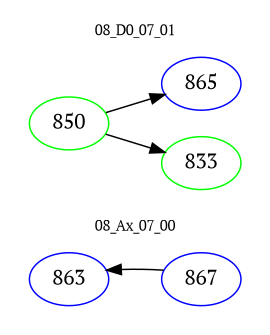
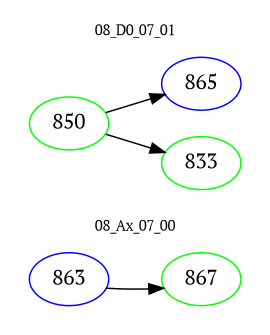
edge "867" -> "863": reversed
node "867": color blue -> green
